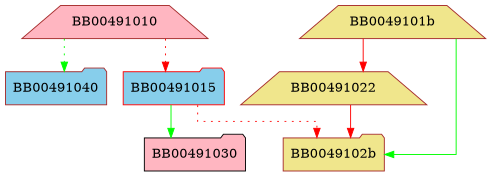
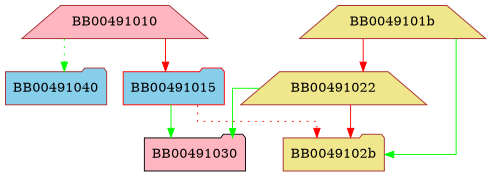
edge "BB00491010" -> "BB00491015": style dotted -> solid
edge "BB00491022" -> "BB00491030": added
